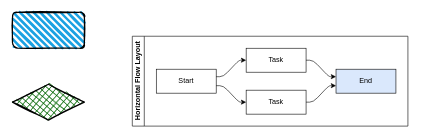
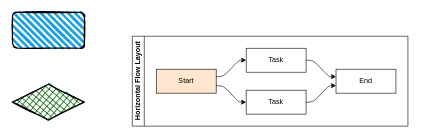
node "Start": fillcolor #ffffff -> #ffe6cc
node "End": fillcolor #dae8fc -> #ffffff
